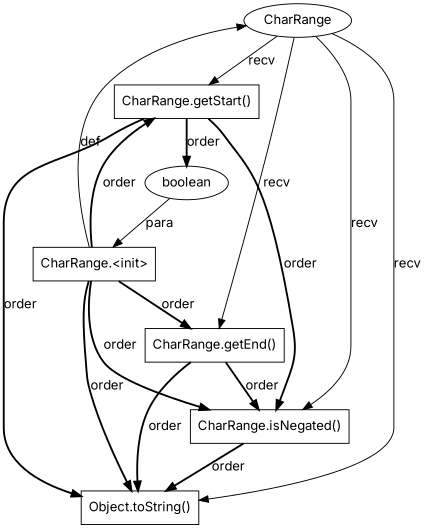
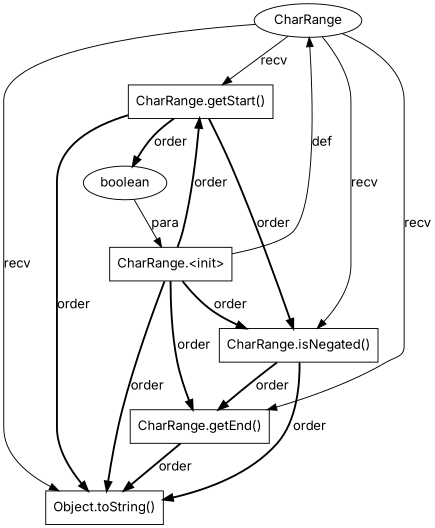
edge "CharRange.getEnd()" -> "CharRange.isNegated()": reversed
